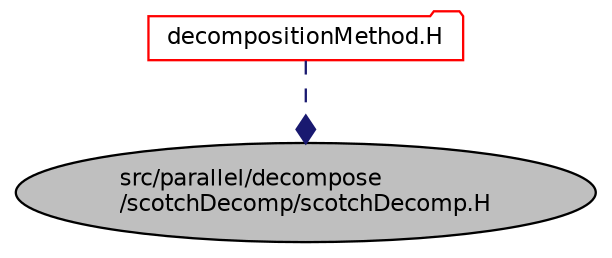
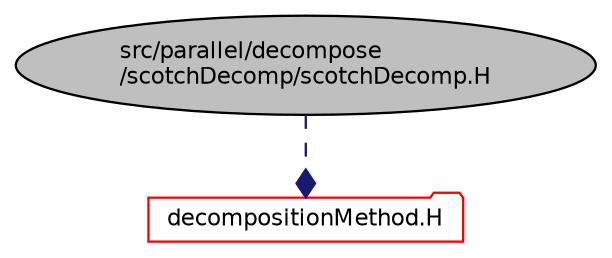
edge "decompositionMethod.H" -> "src/parallel/decompose /scotchDecomp/scotchDecomp.H": reversed
